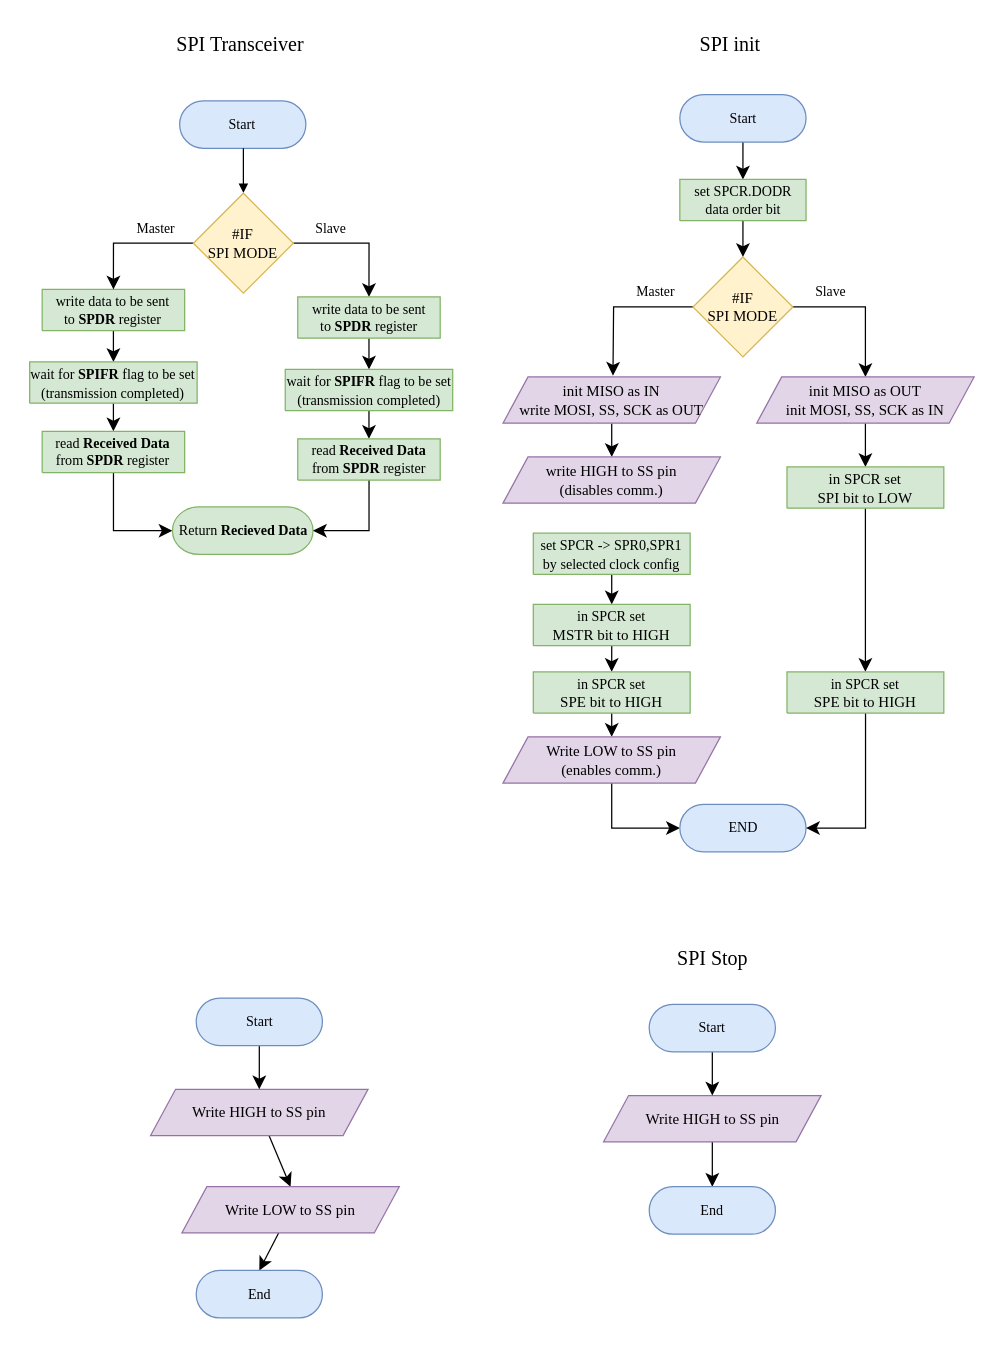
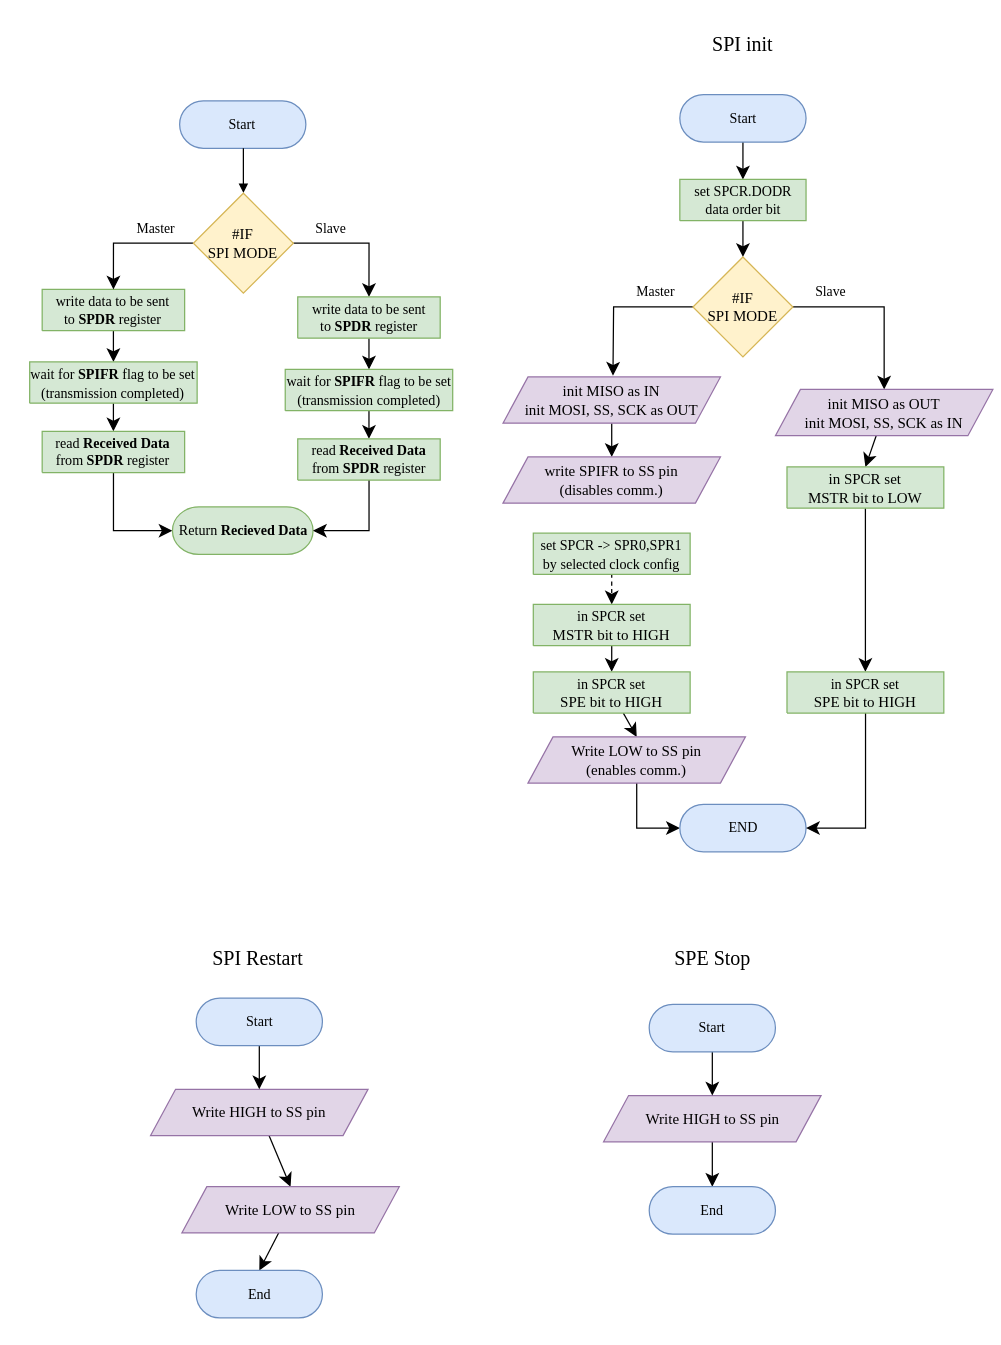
node "SPI Transceiver": removed
node "SPI init": moved (731, 44) -> (743, 44)
node "init MISO as OUTinit MOSI, SS, SCK as IN": moved (866, 400) -> (884, 413)
node "init MISO as INwrite MOSI, SS, SCK as OUT": label "init MISO as INwrite MOSI, SS, SCK as OUT" -> "init MISO as INinit MOSI, SS, SCK as OUT"
node "write HIGH to SS pin (disables comm.)": label "write HIGH to SS pin (disables comm.)" -> "write SPIFR to SS pin (disables comm.)"
node "in SPCR set SPI bit to LOW": label "in SPCR set SPI bit to LOW" -> "in SPCR set MSTR bit to LOW"
edge "set SPCR -> SPR0,SPR1 by selected clock config" -> "in SPCR set MSTR bit to HIGH": style solid -> dashed
node "Write LOW to SS pin (enables comm.)": moved (612, 760) -> (637, 760)
node "SPI Restart": added
node "SPI Stop": label "SPI Stop" -> "SPE Stop"
